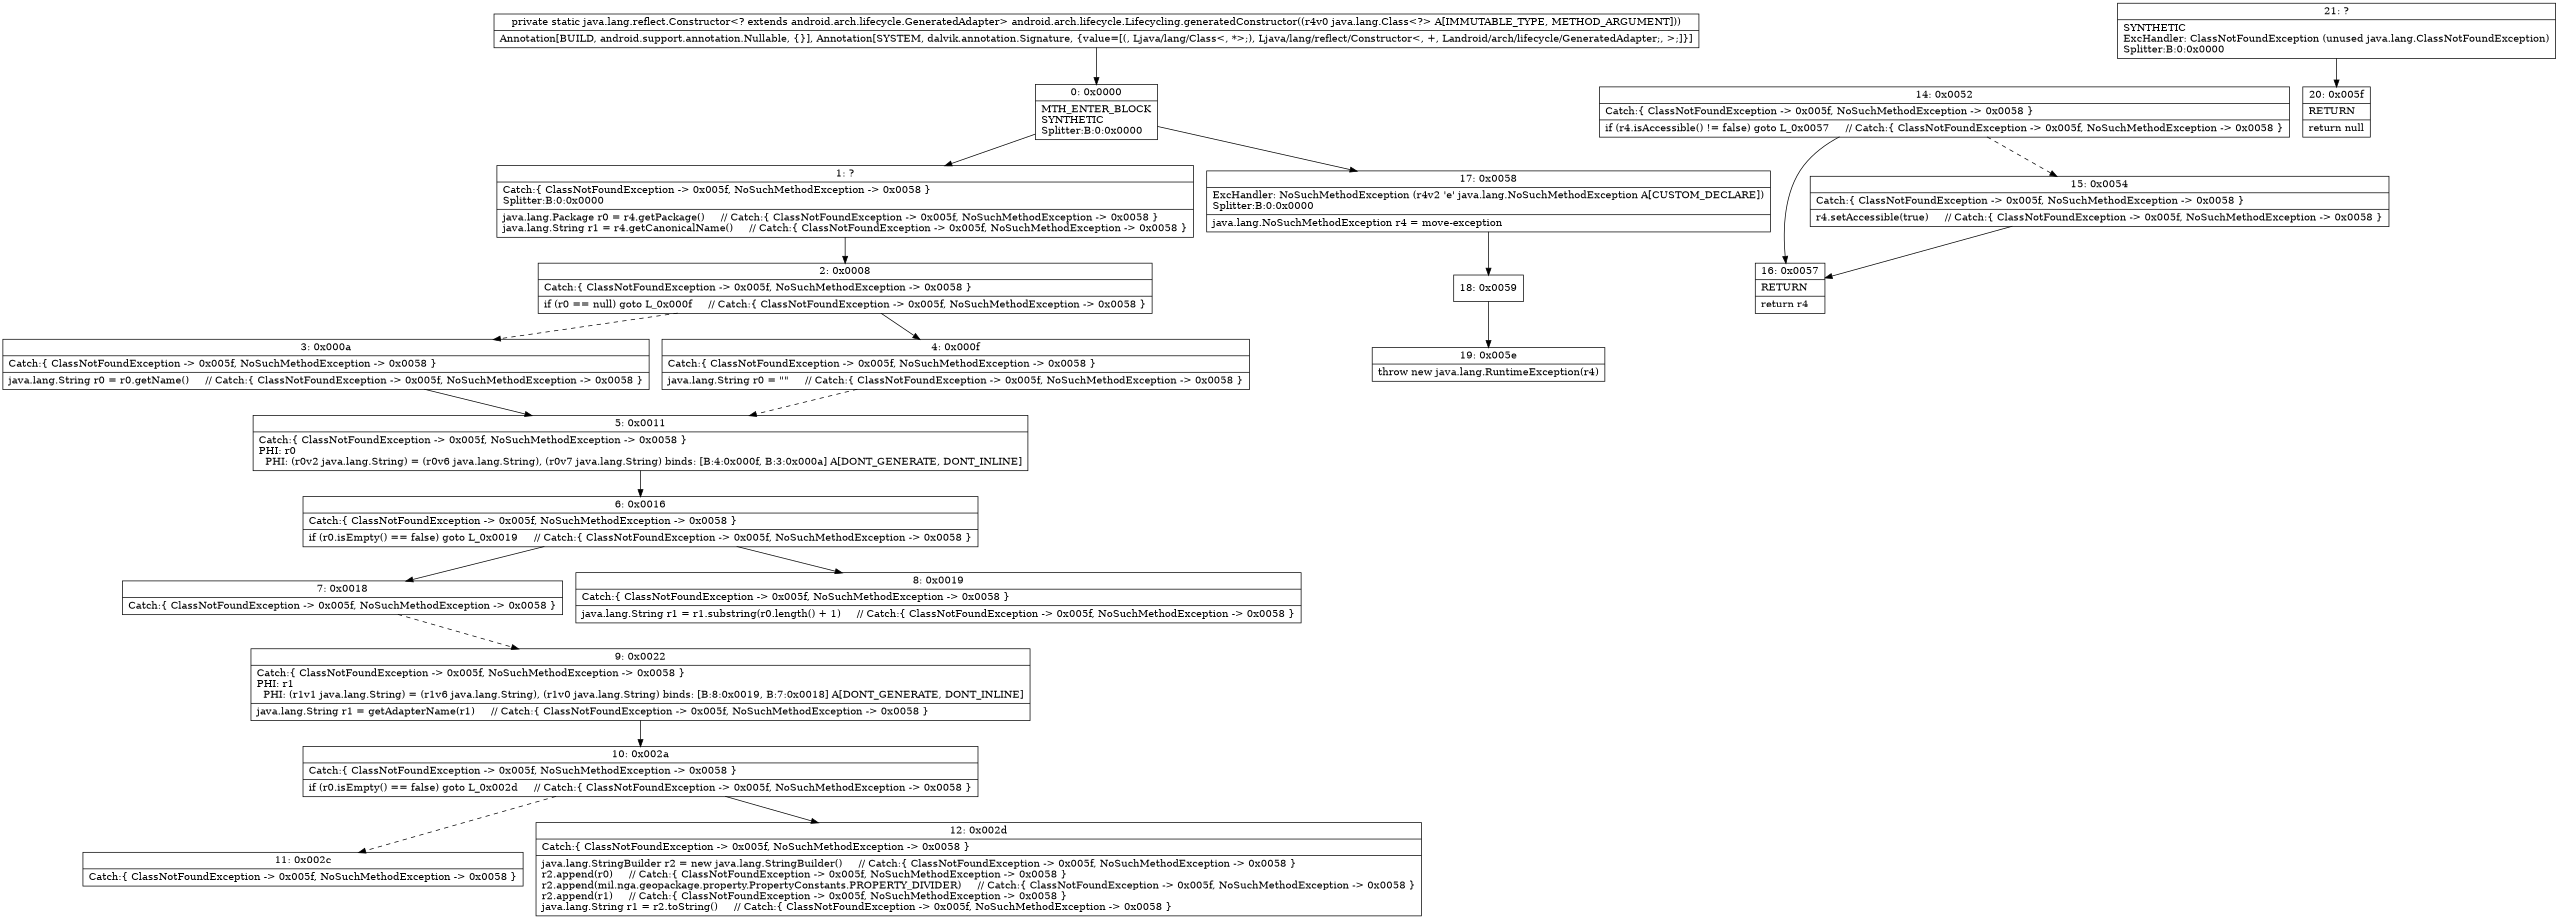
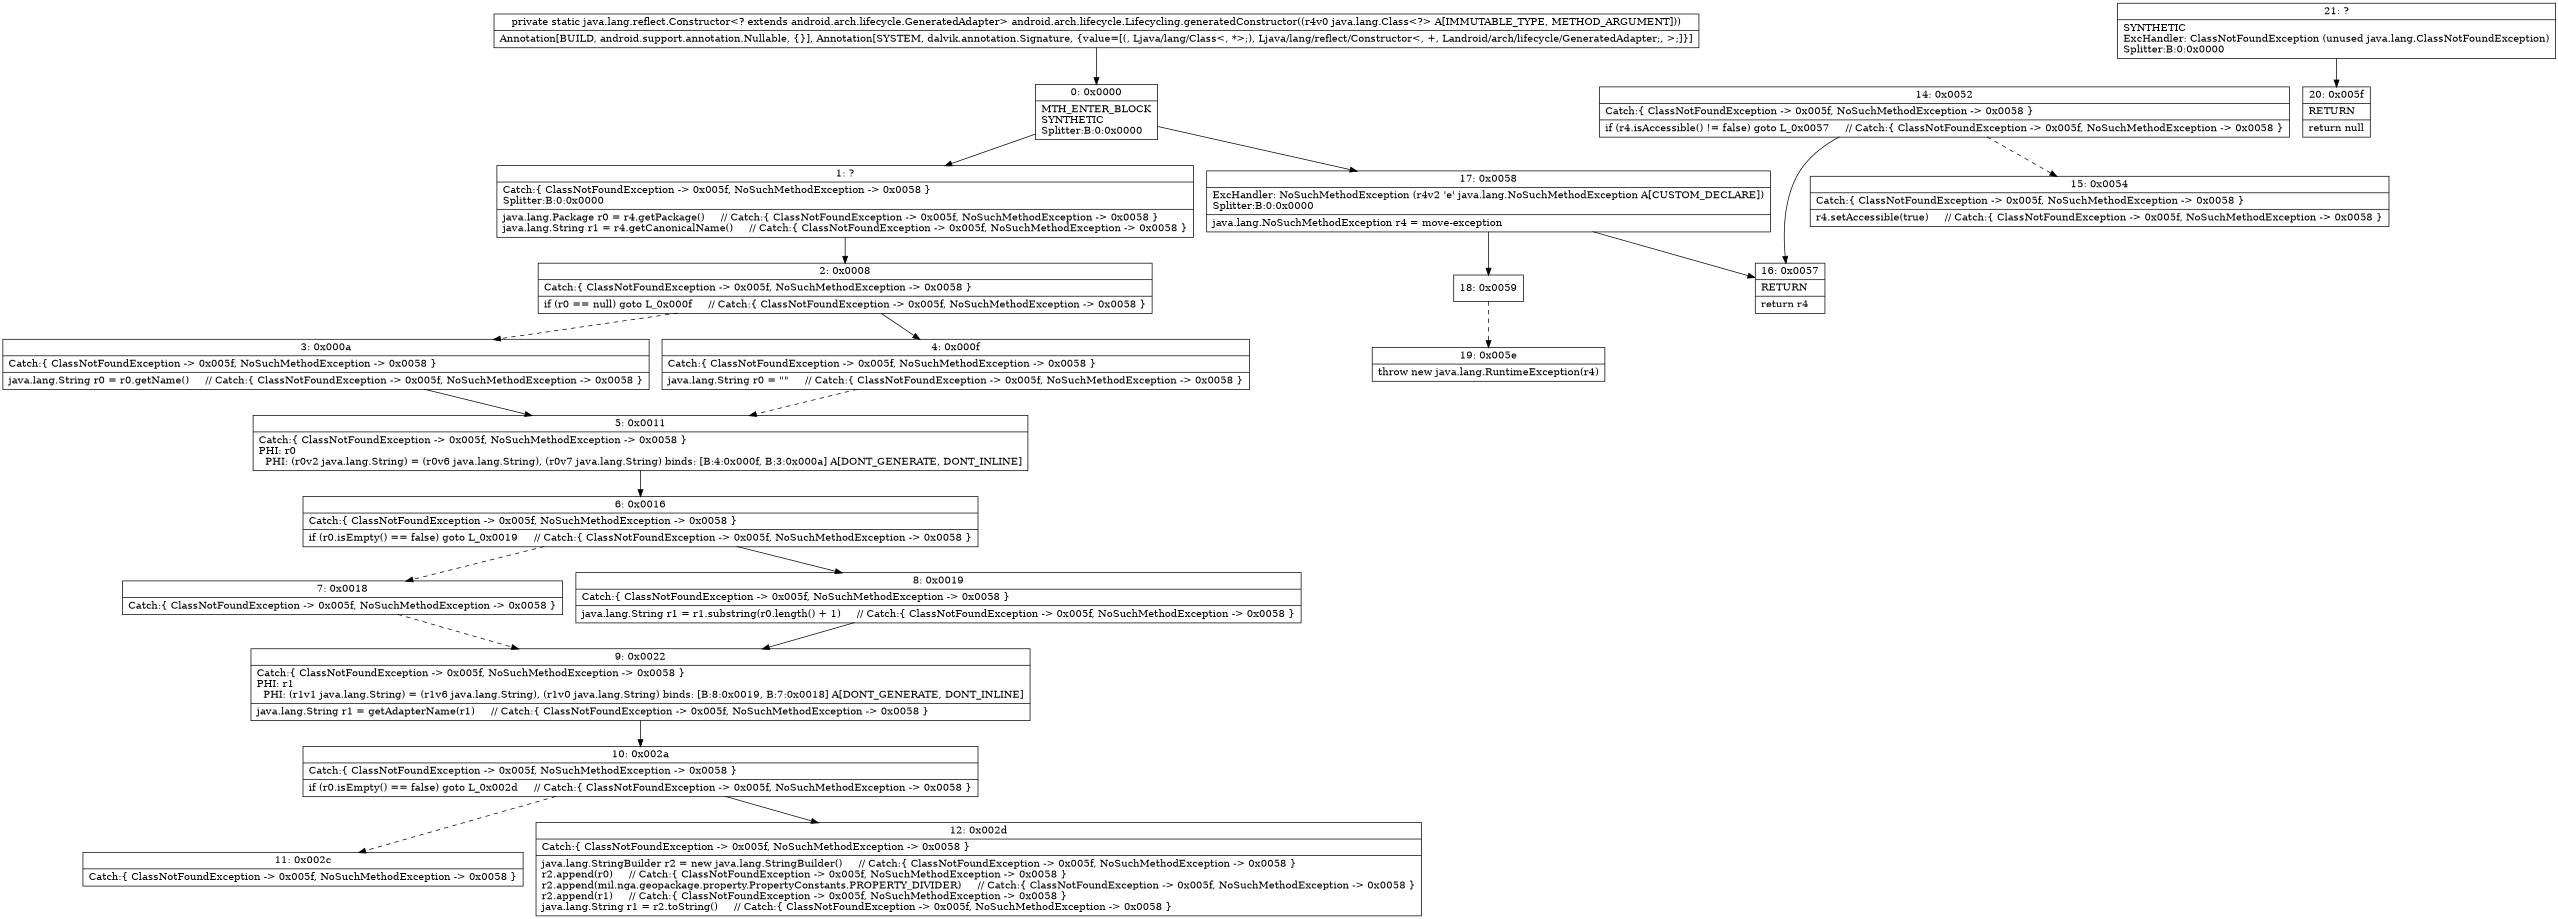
edge "15: 0x0054" -> "16: 0x0057": now "17: 0x0058" -> "16: 0x0057"
edge "18: 0x0059" -> "19: 0x005e": style solid -> dashed
edge "6: 0x0016" -> "7: 0x0018": style solid -> dashed
edge "8: 0x0019" -> "9: 0x0022": added
